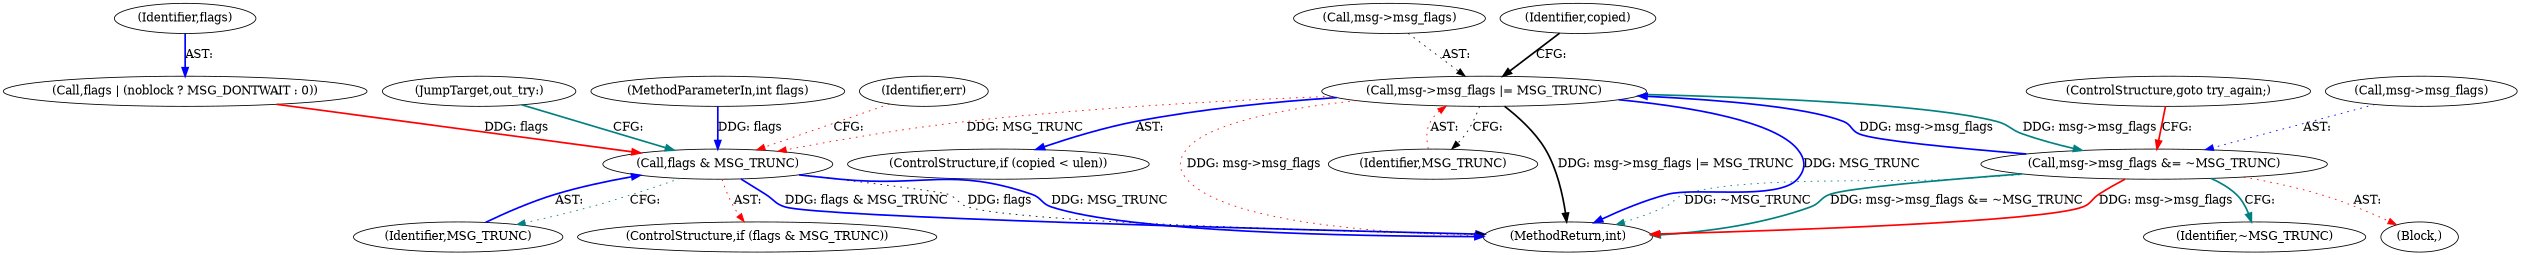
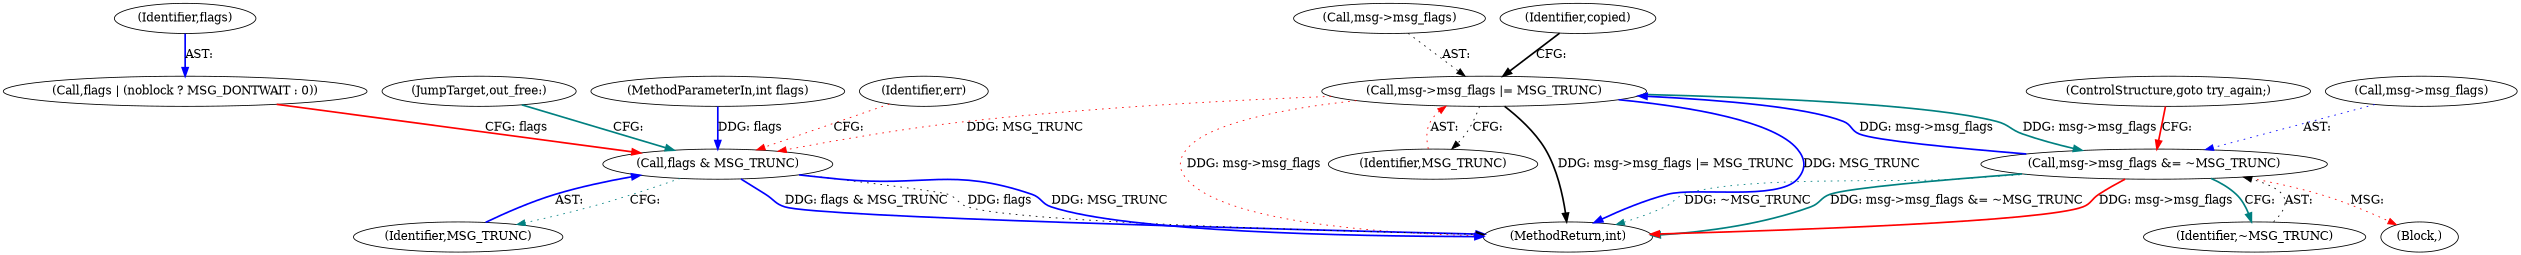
node "(JumpTarget,out_try:)": label "(JumpTarget,out_try:)" -> "(JumpTarget,out_free:)"
edge "(Call,flags | (noblock ? MSG_DONTWAIT : 0))" -> "(Call,flags & MSG_TRUNC)": label "DDG: flags" -> "CFG: flags"
node "(ControlStructure,if (copied < ulen))": removed
edge "(Identifier,~MSG_TRUNC)" -> "(Call,msg->msg_flags &= ~MSG_TRUNC)": added, label "AST:"
edge "(Call,msg->msg_flags &= ~MSG_TRUNC)" -> "(Block,)": label "AST: " -> "MSG: "
node "(ControlStructure,if (flags & MSG_TRUNC))": removed
